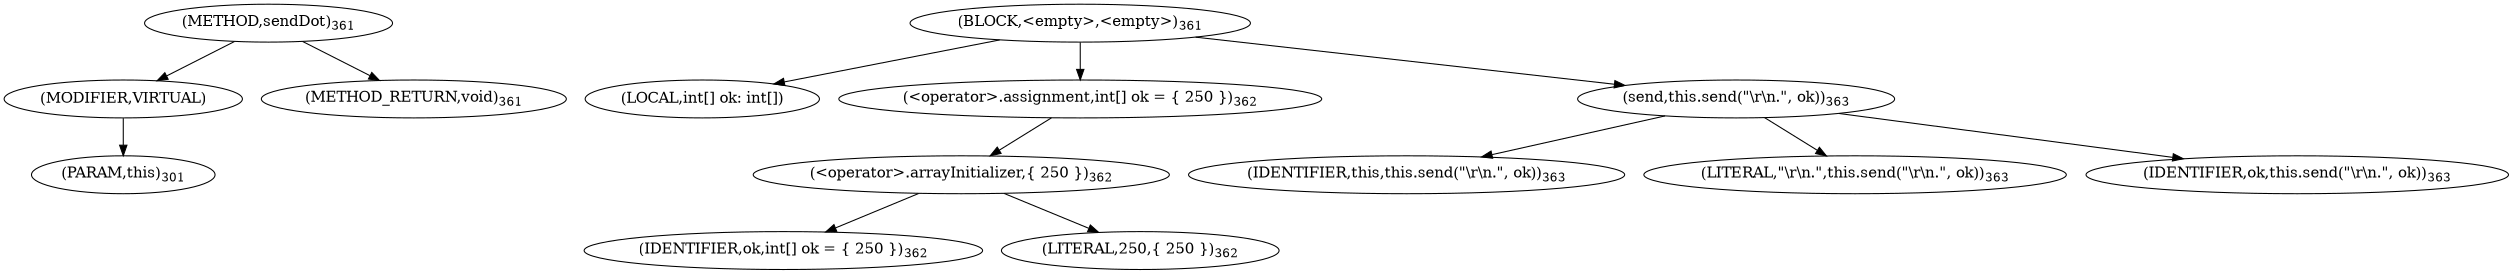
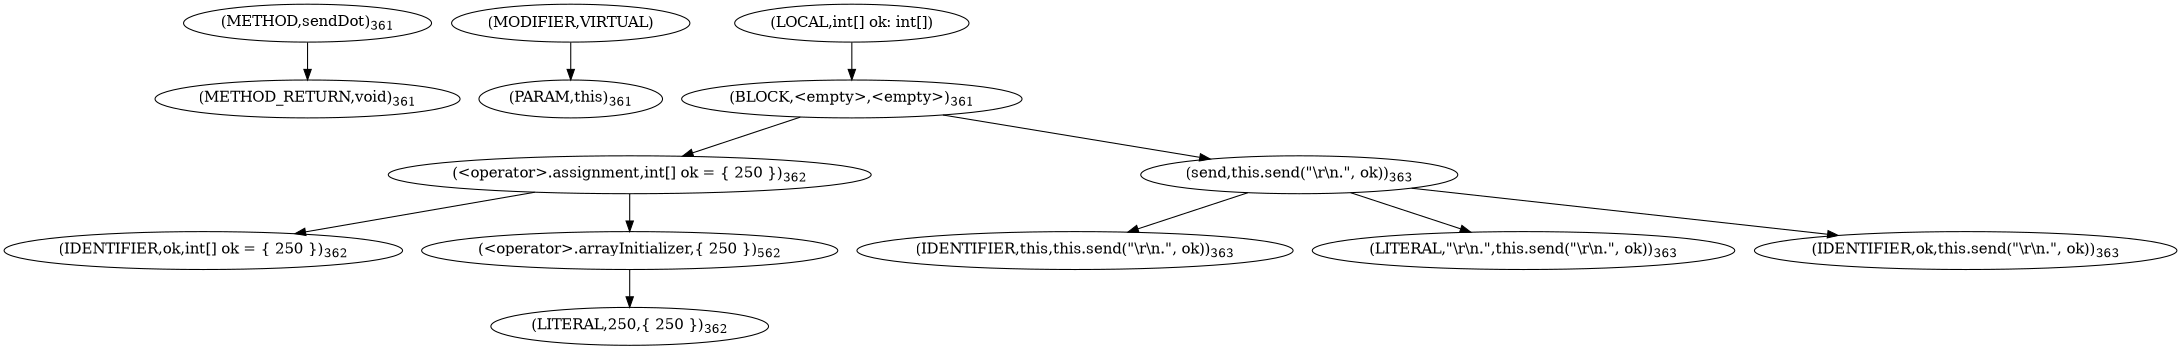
edge "(METHOD,sendDot)" -> "(MODIFIER,VIRTUAL)": removed
edge "(BLOCK,<empty>,<empty>)" -> "(LOCAL,int[] ok: int[])": reversed
node "(PARAM,this)": text "301" -> "361"
node "(<operator>.arrayInitializer,{ 250 })": text "362" -> "562"
edge "(<operator>.arrayInitializer,{ 250 })" -> "(IDENTIFIER,ok,int[] ok = { 250 })": now "(<operator>.assignment,int[] ok = { 250 })" -> "(IDENTIFIER,ok,int[] ok = { 250 })"
